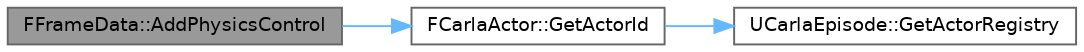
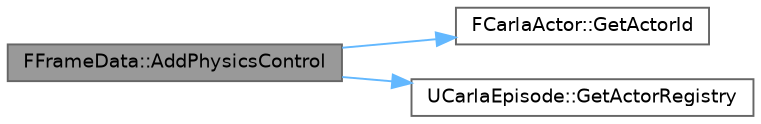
edge "FCarlaActor::GetActorId" -> "UCarlaEpisode::GetActorRegistry": now "FFrameData::AddPhysicsControl" -> "UCarlaEpisode::GetActorRegistry"
